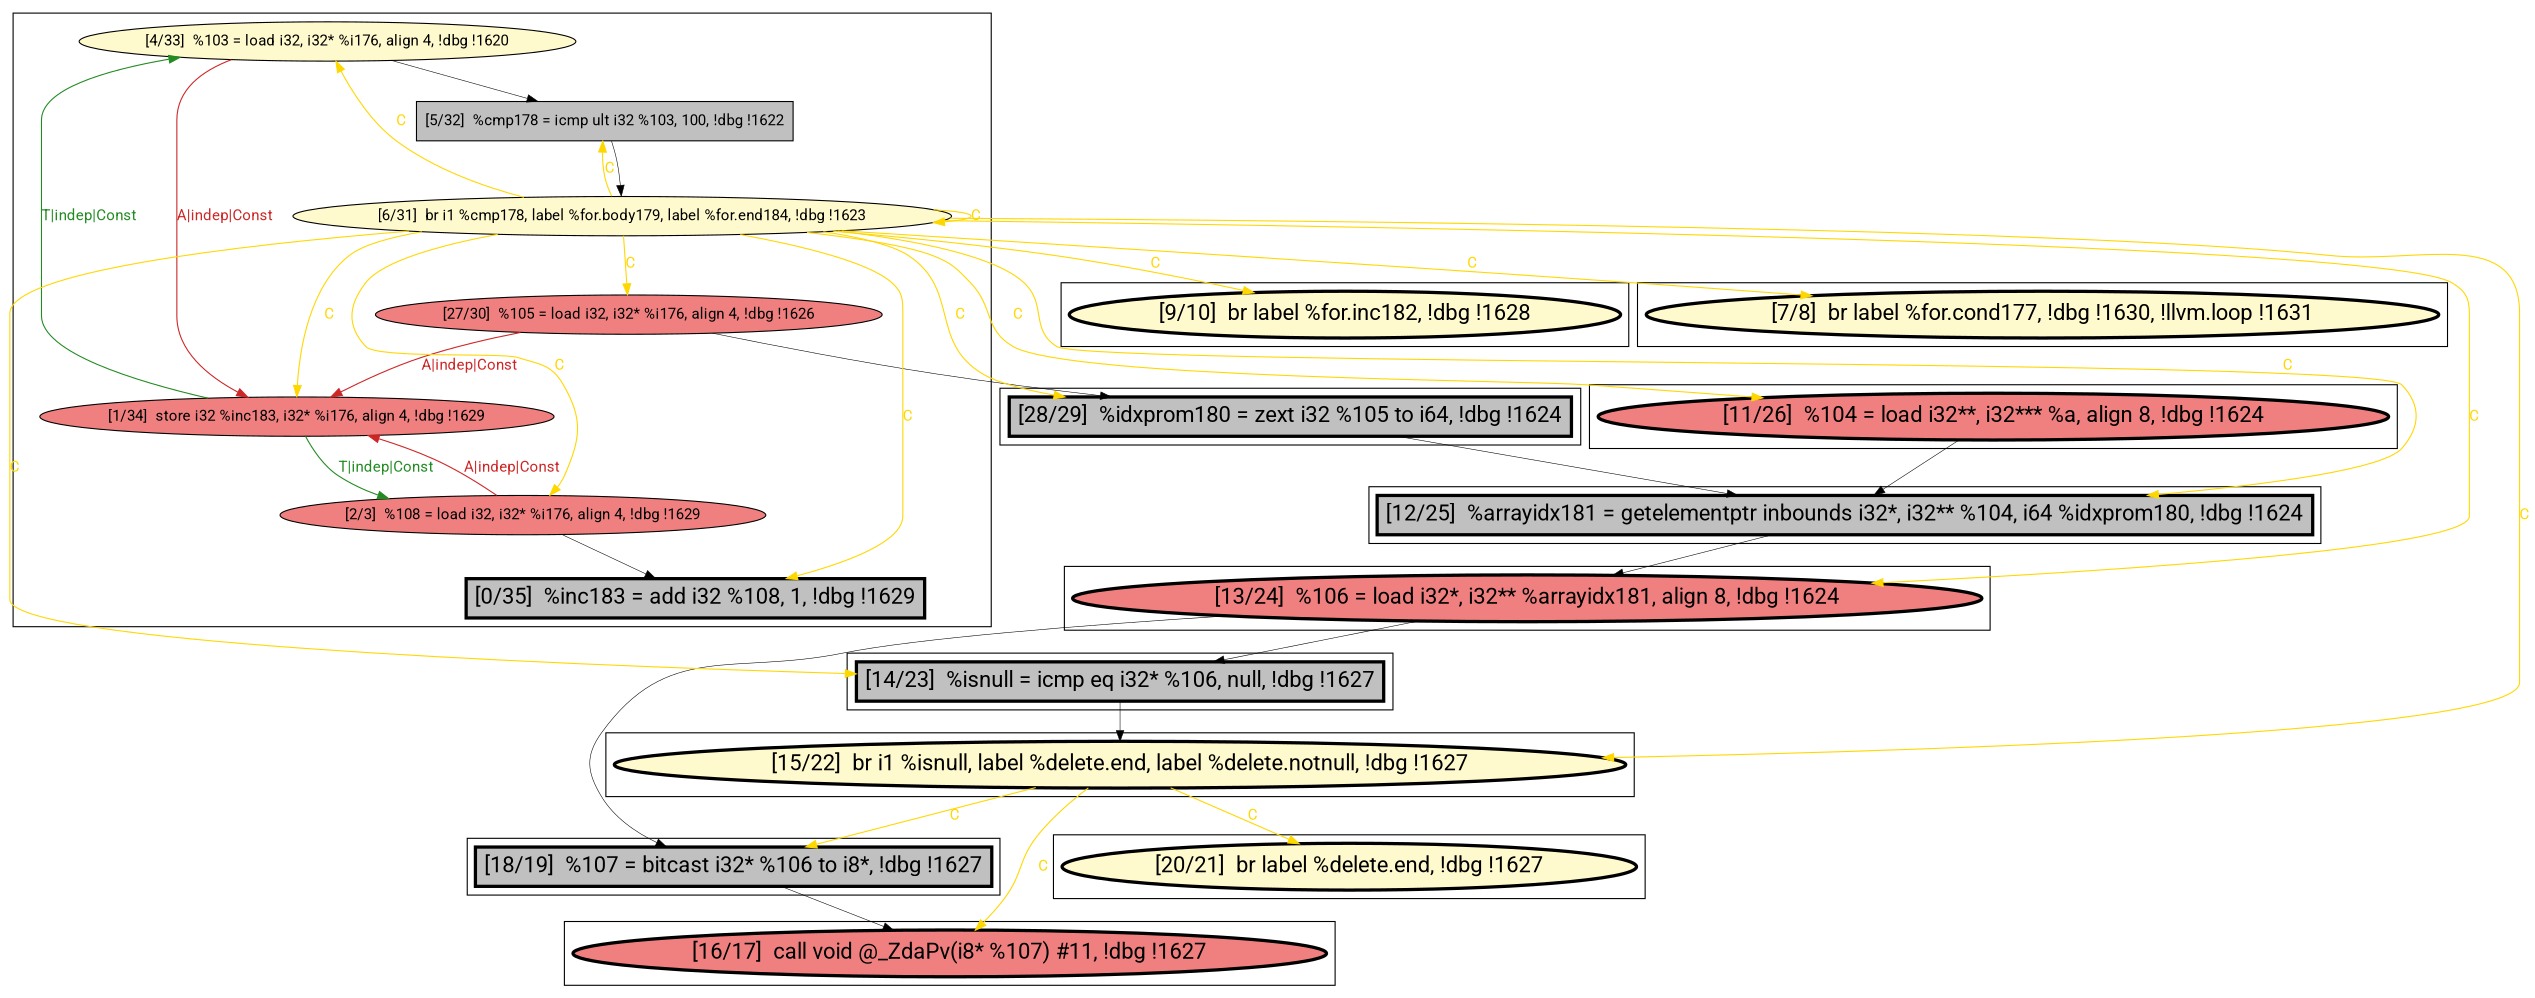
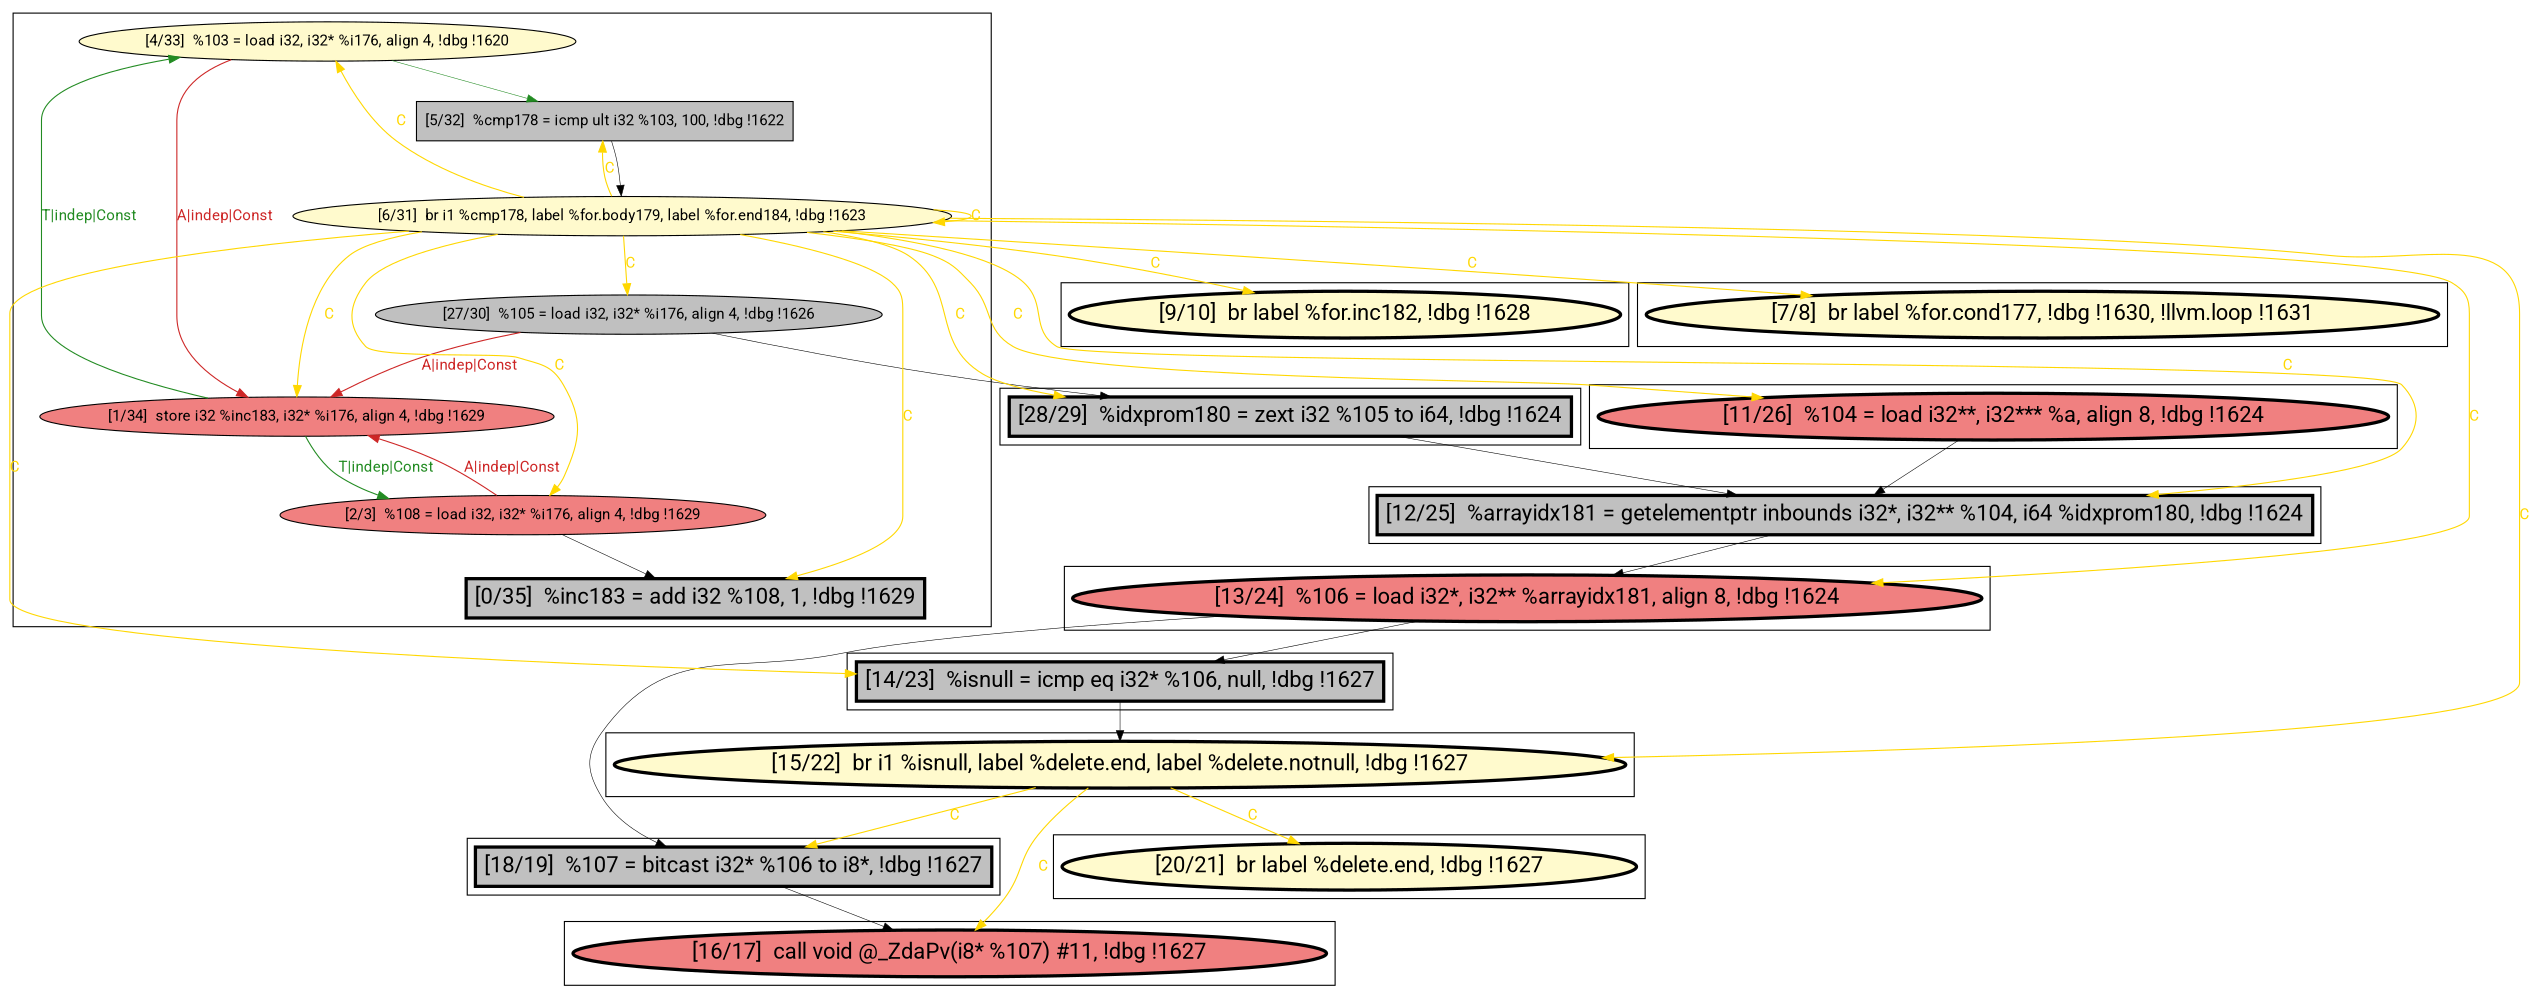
edge "[4/33]  %103 = load i32, i32* %i176, align 4, !dbg !1620" -> "[5/32]  %cmp178 = icmp ult i32 %103, 100, !dbg !1622": color black -> forestgreen
node "[27/30]  %105 = load i32, i32* %i176, align 4, !dbg !1626": fillcolor lightcoral -> grey
